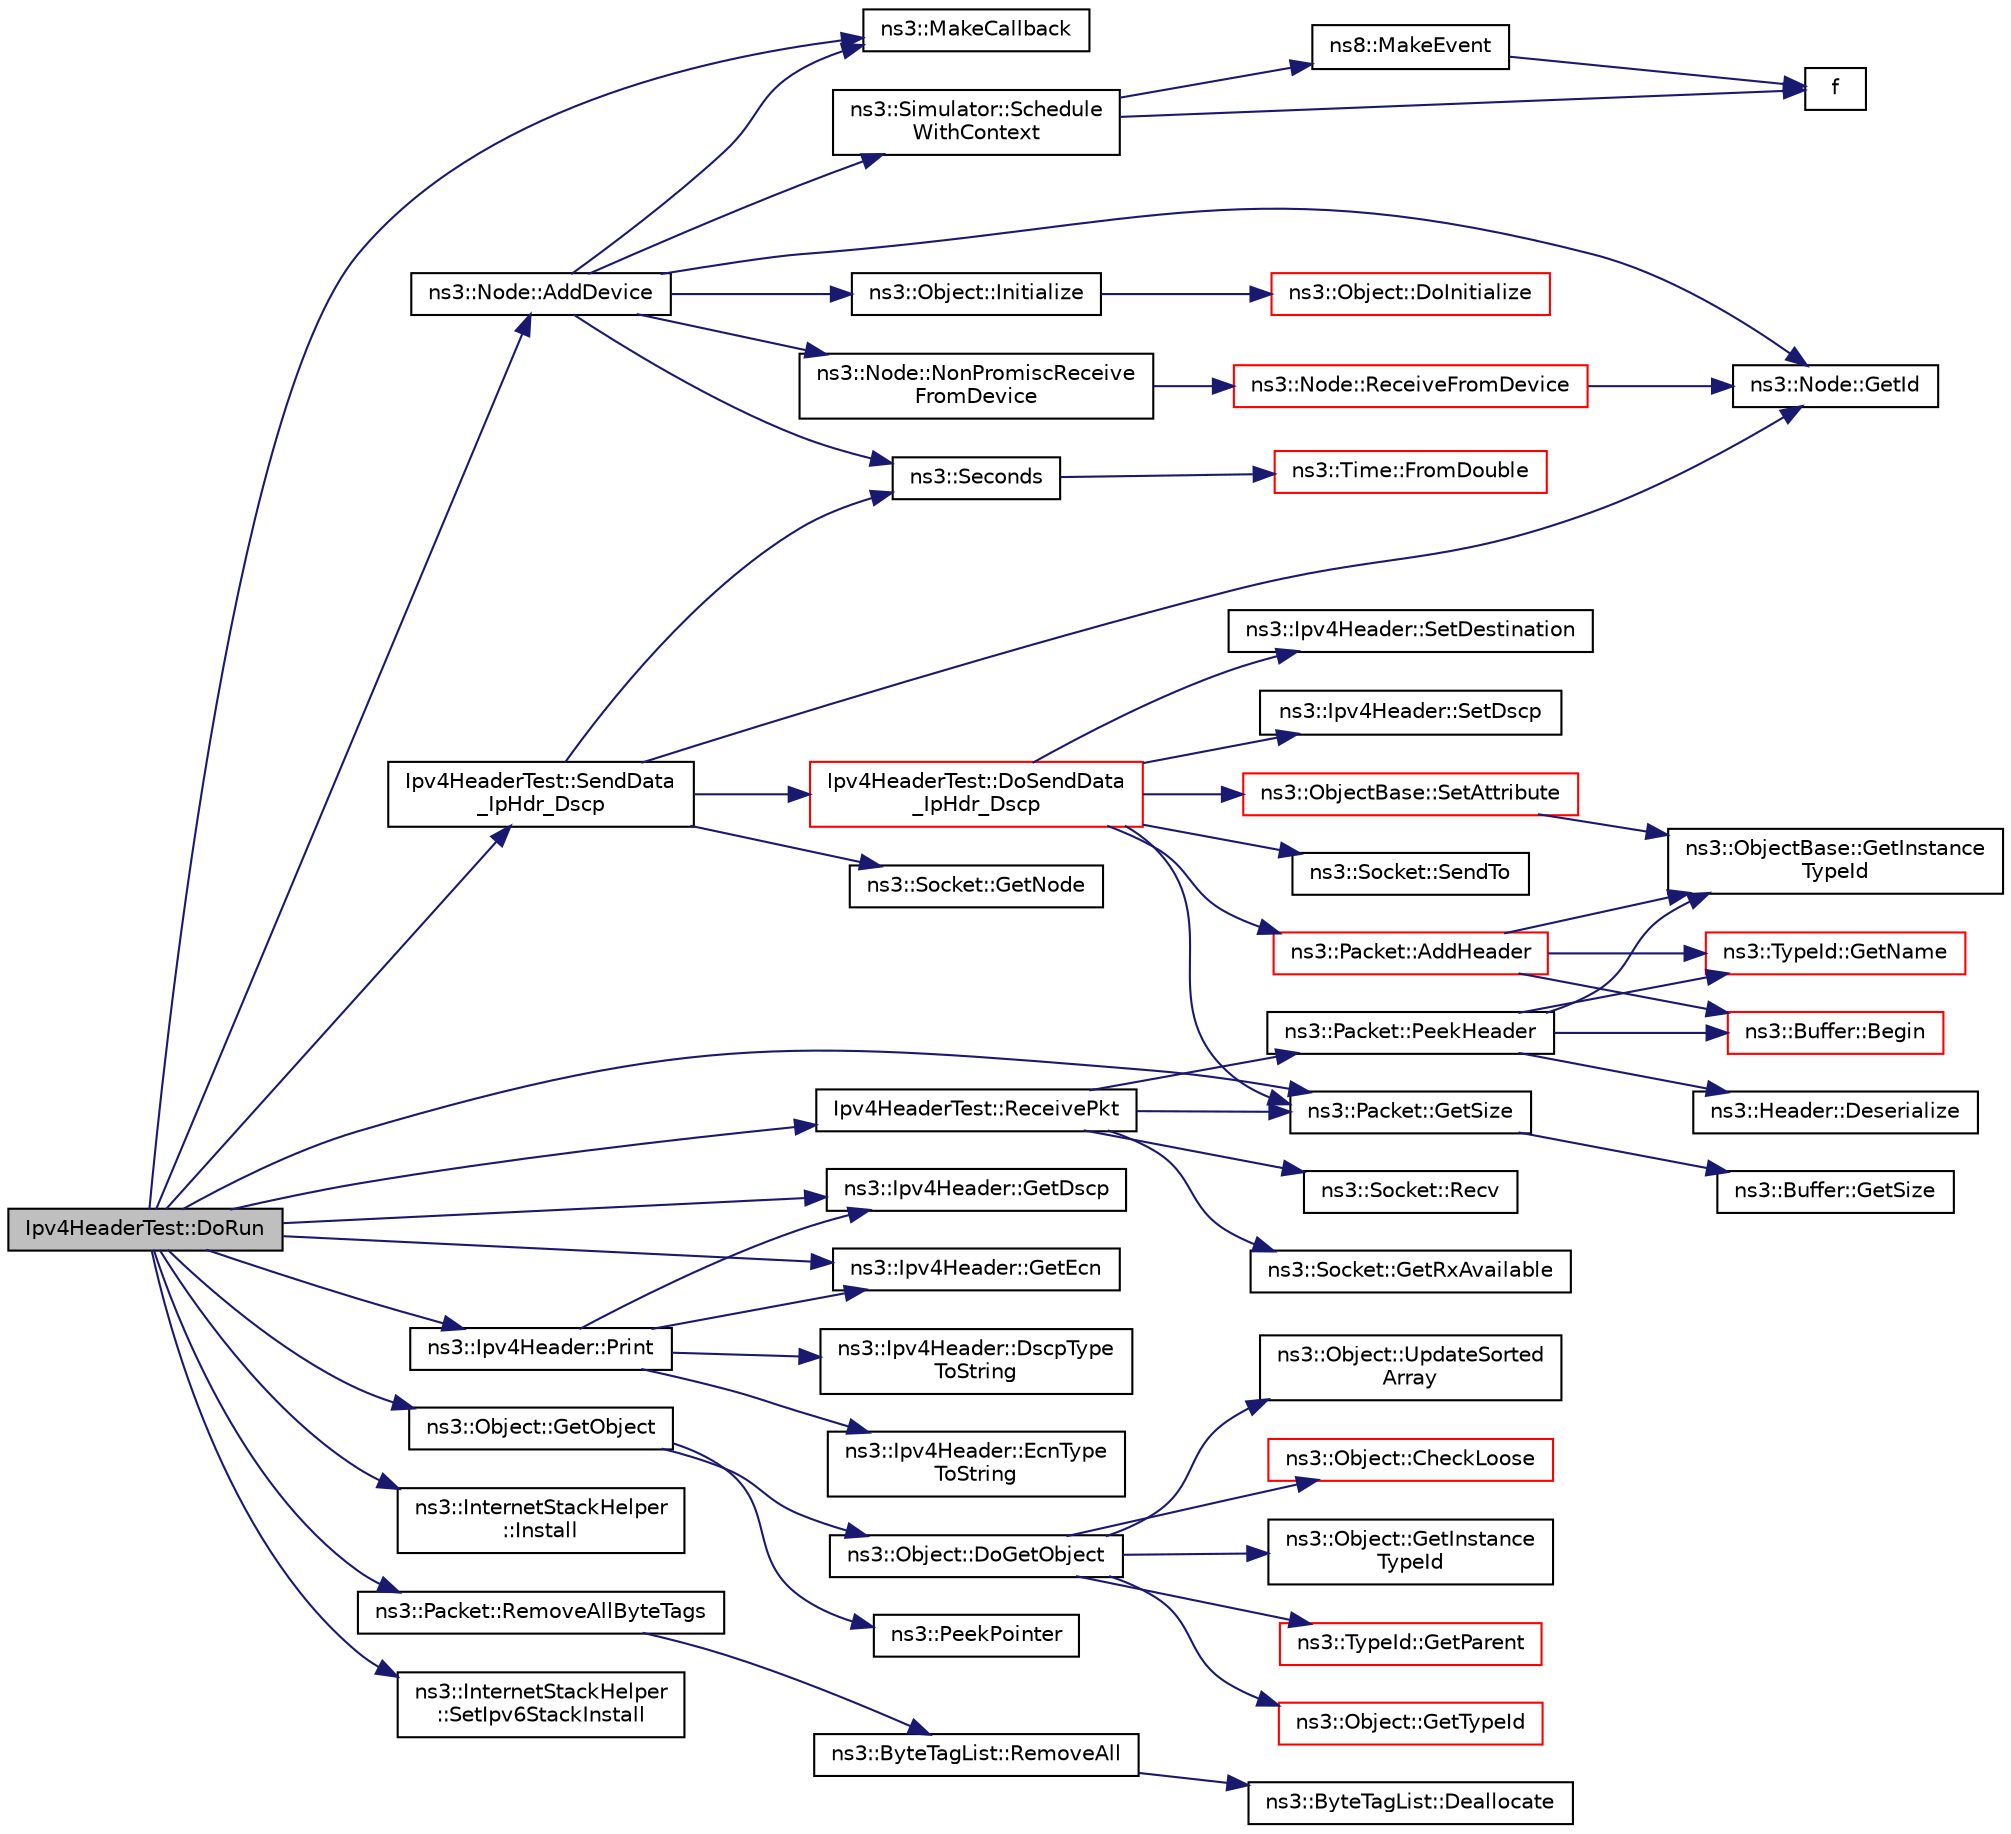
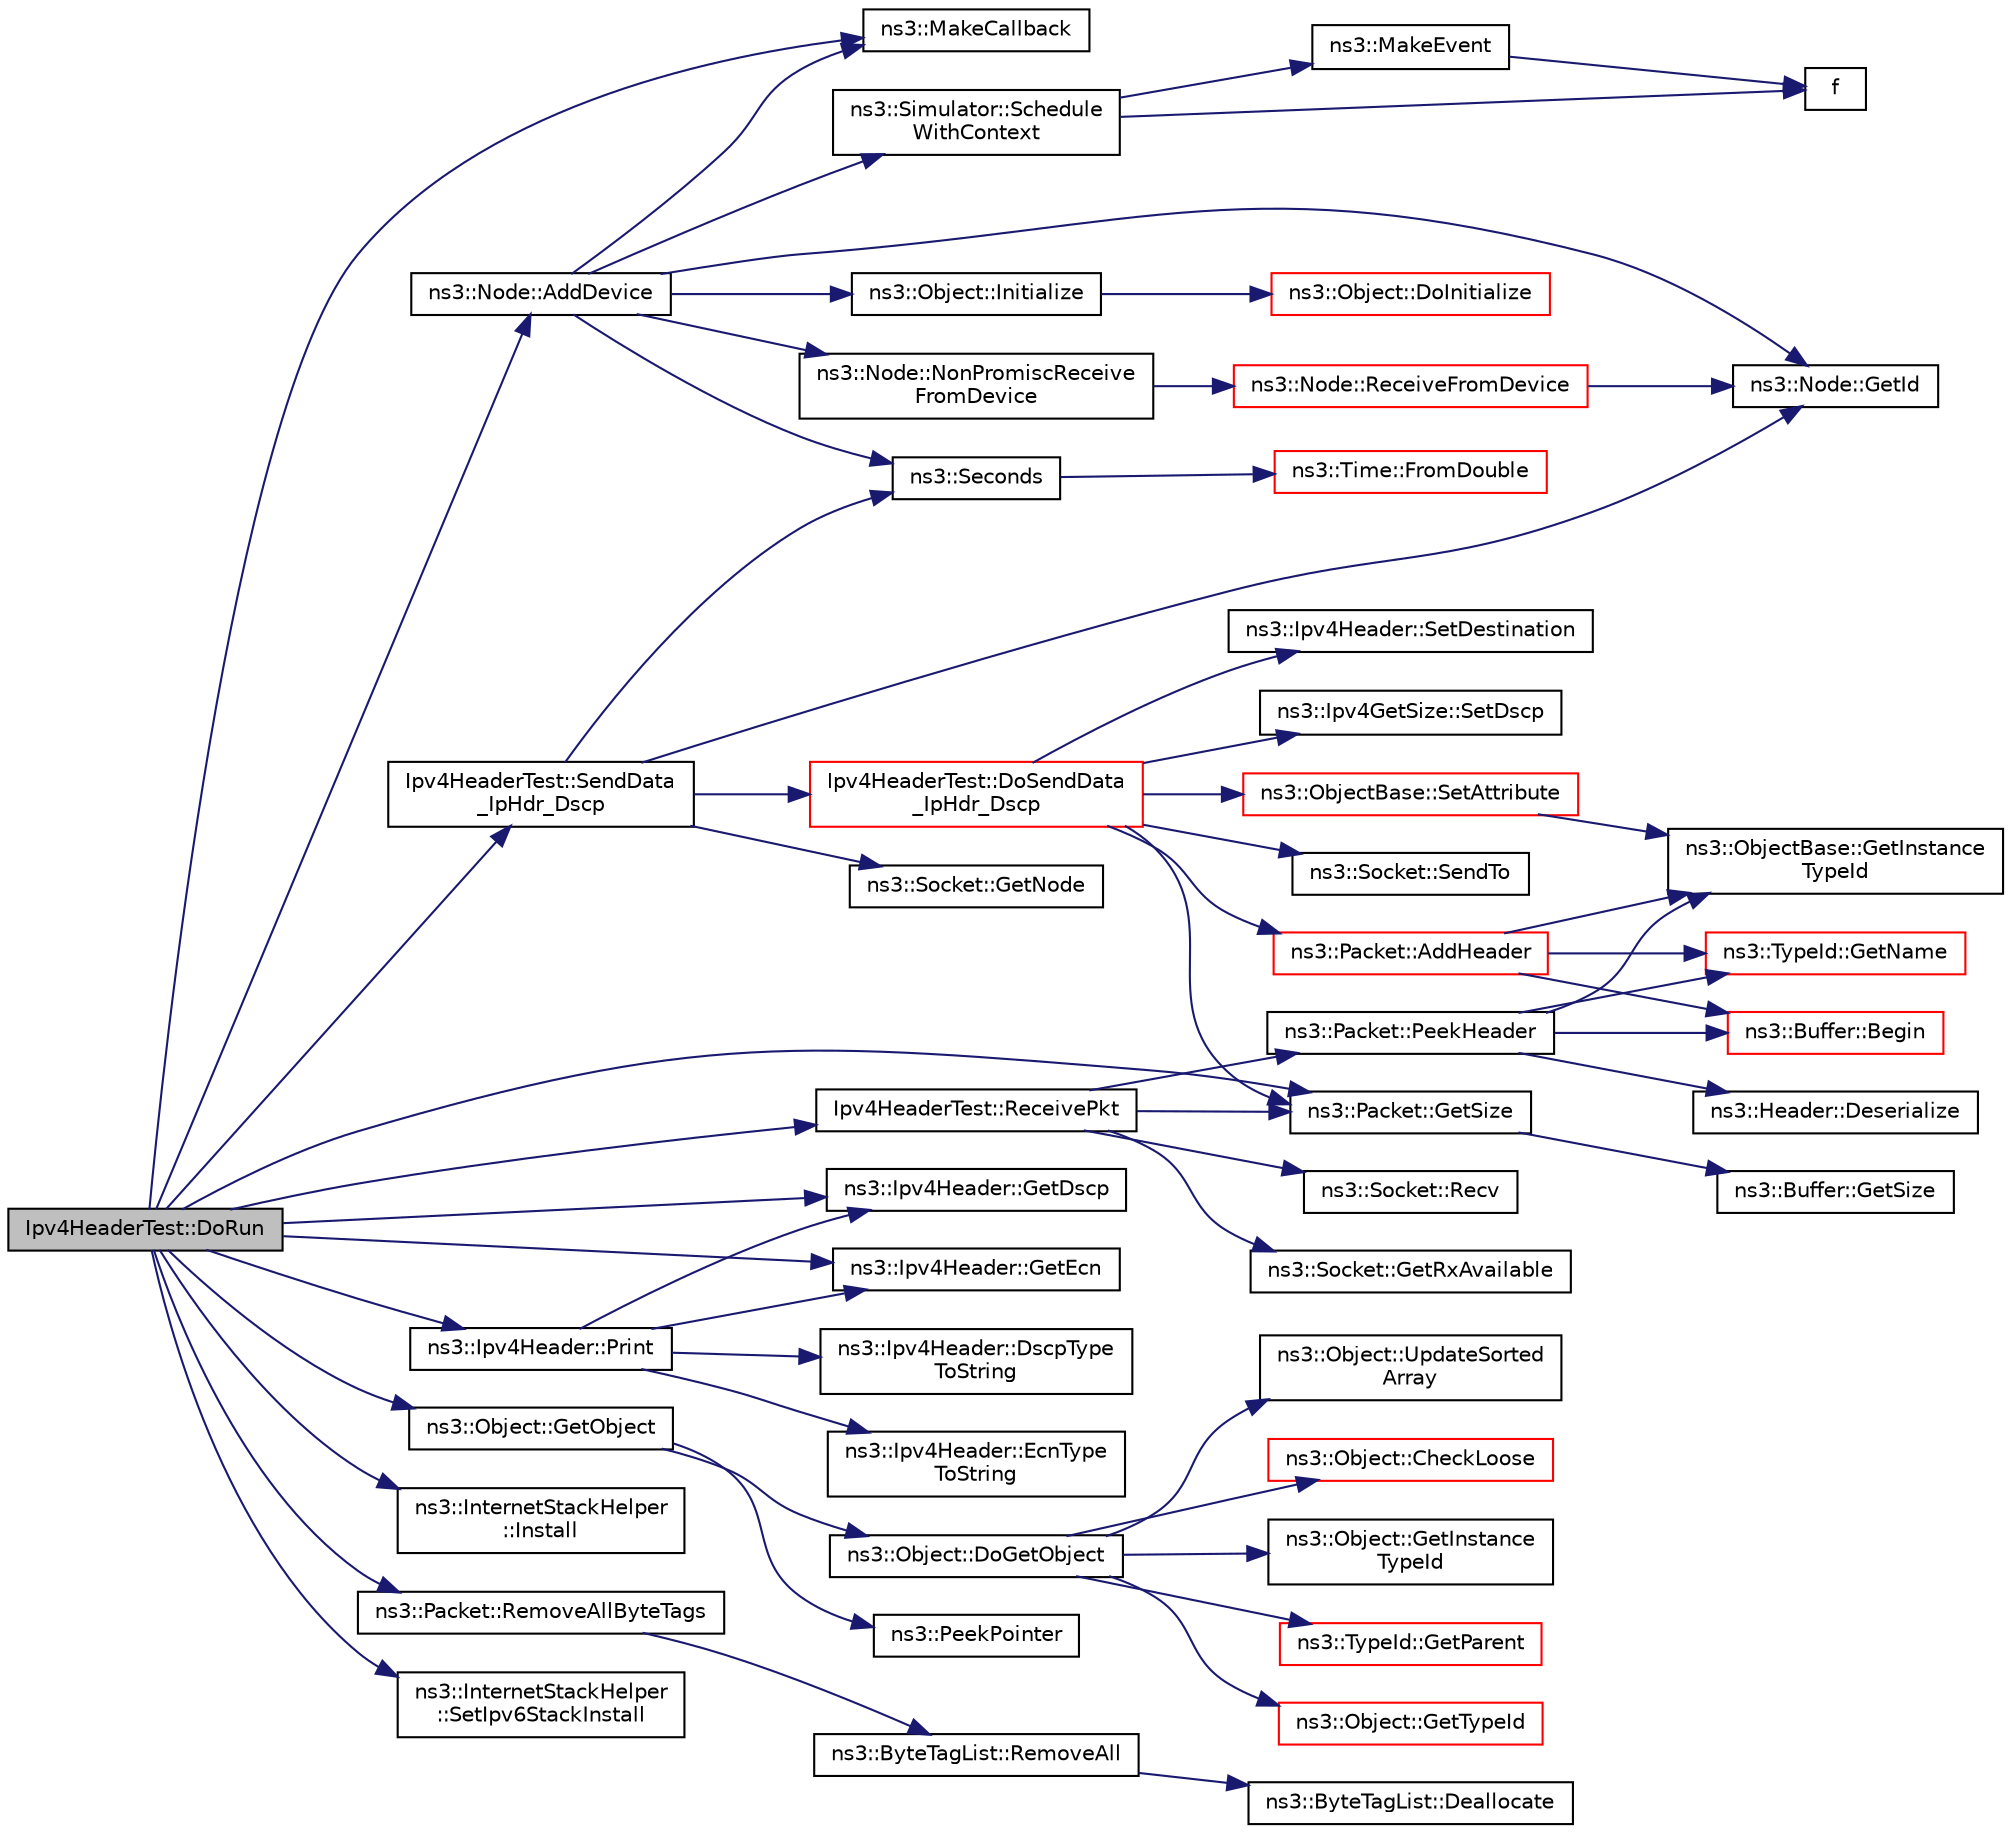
node "ns8::MakeEvent": label "ns8::MakeEvent" -> "ns3::MakeEvent"
node "ns3::Ipv4Header::SetDscp": label "ns3::Ipv4Header::SetDscp" -> "ns3::Ipv4GetSize::SetDscp"
